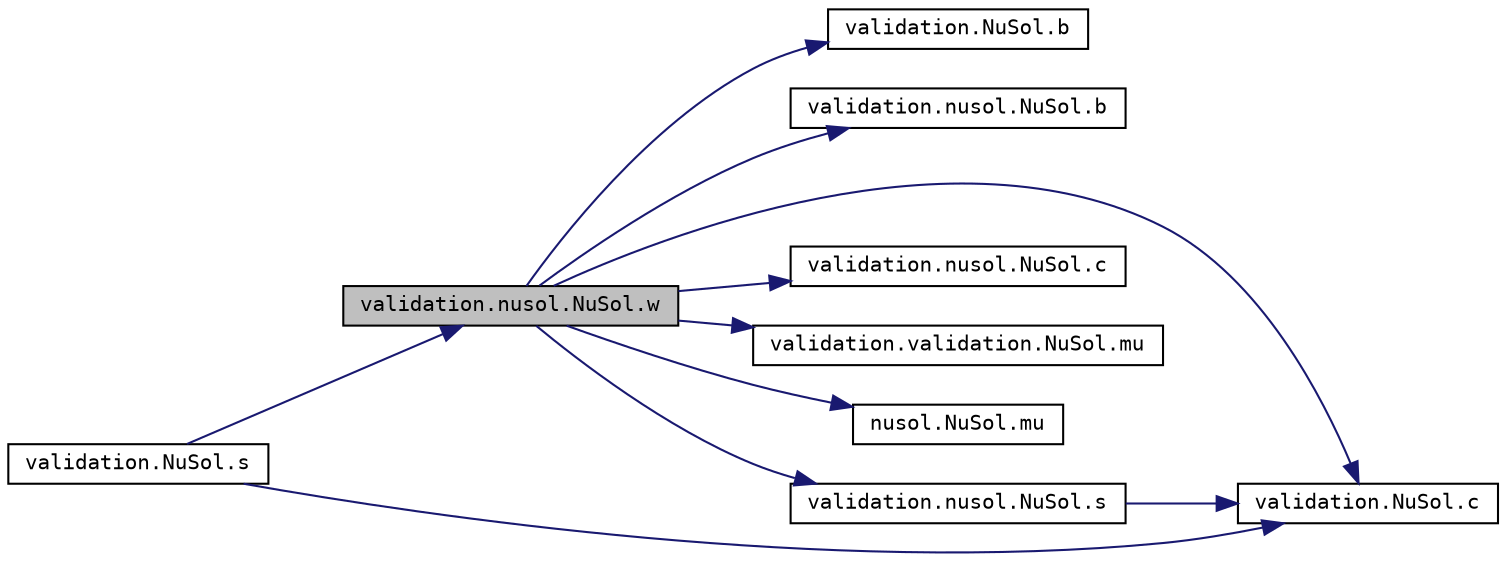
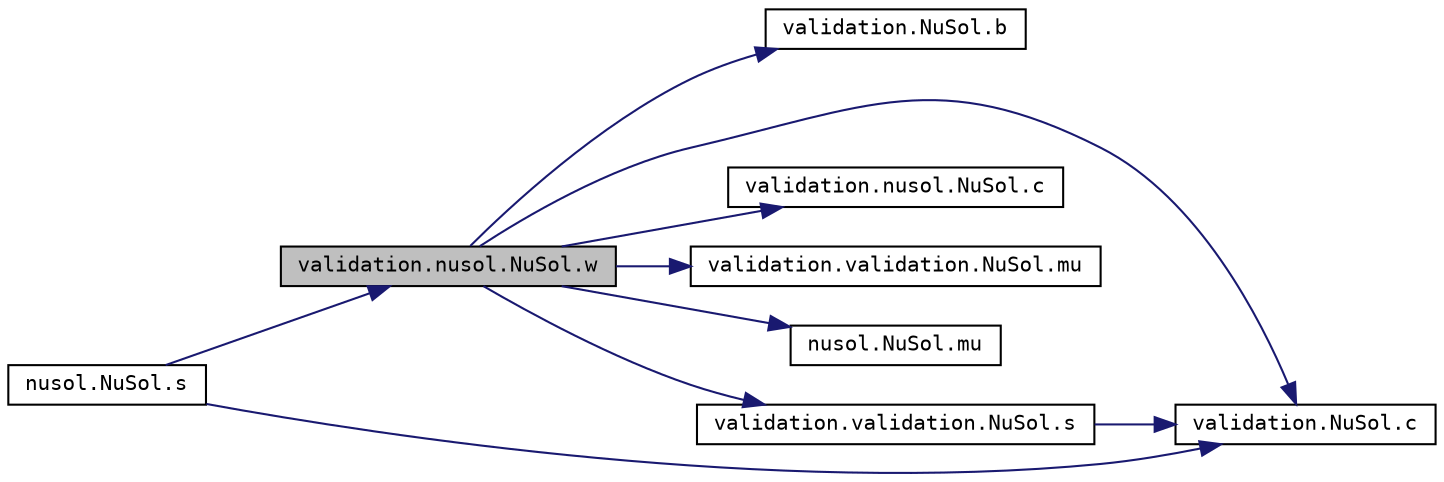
node "validation.nusol.NuSol.b": removed
node "validation.NuSol.s": label "validation.NuSol.s" -> "nusol.NuSol.s"
node "validation.nusol.NuSol.s": label "validation.nusol.NuSol.s" -> "validation.validation.NuSol.s"
